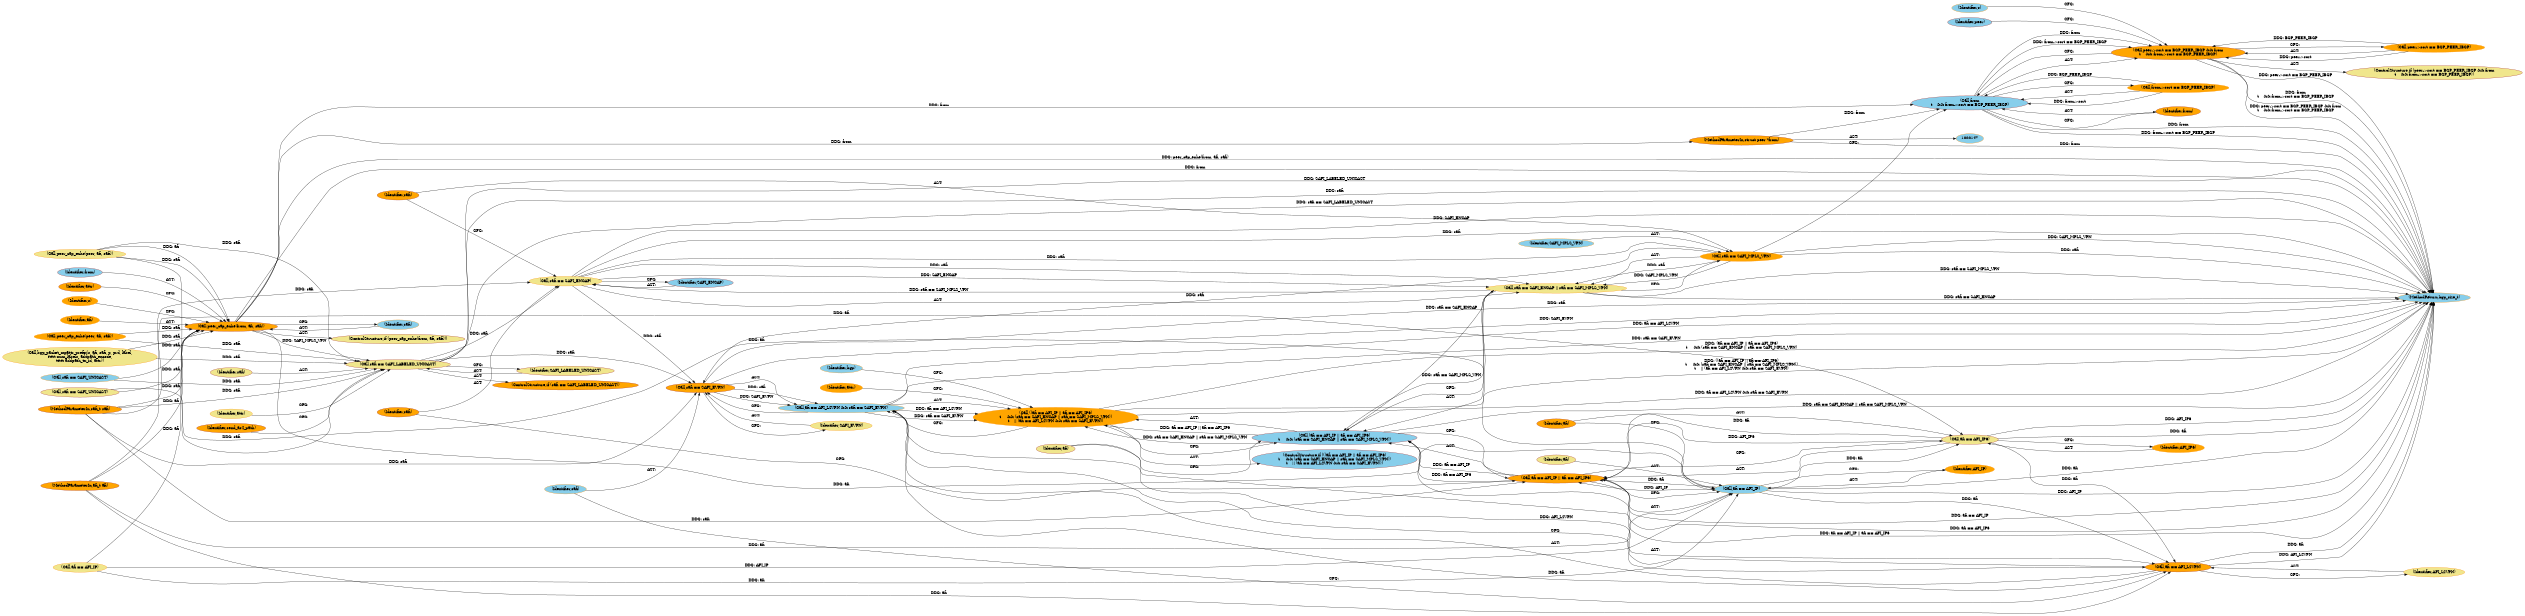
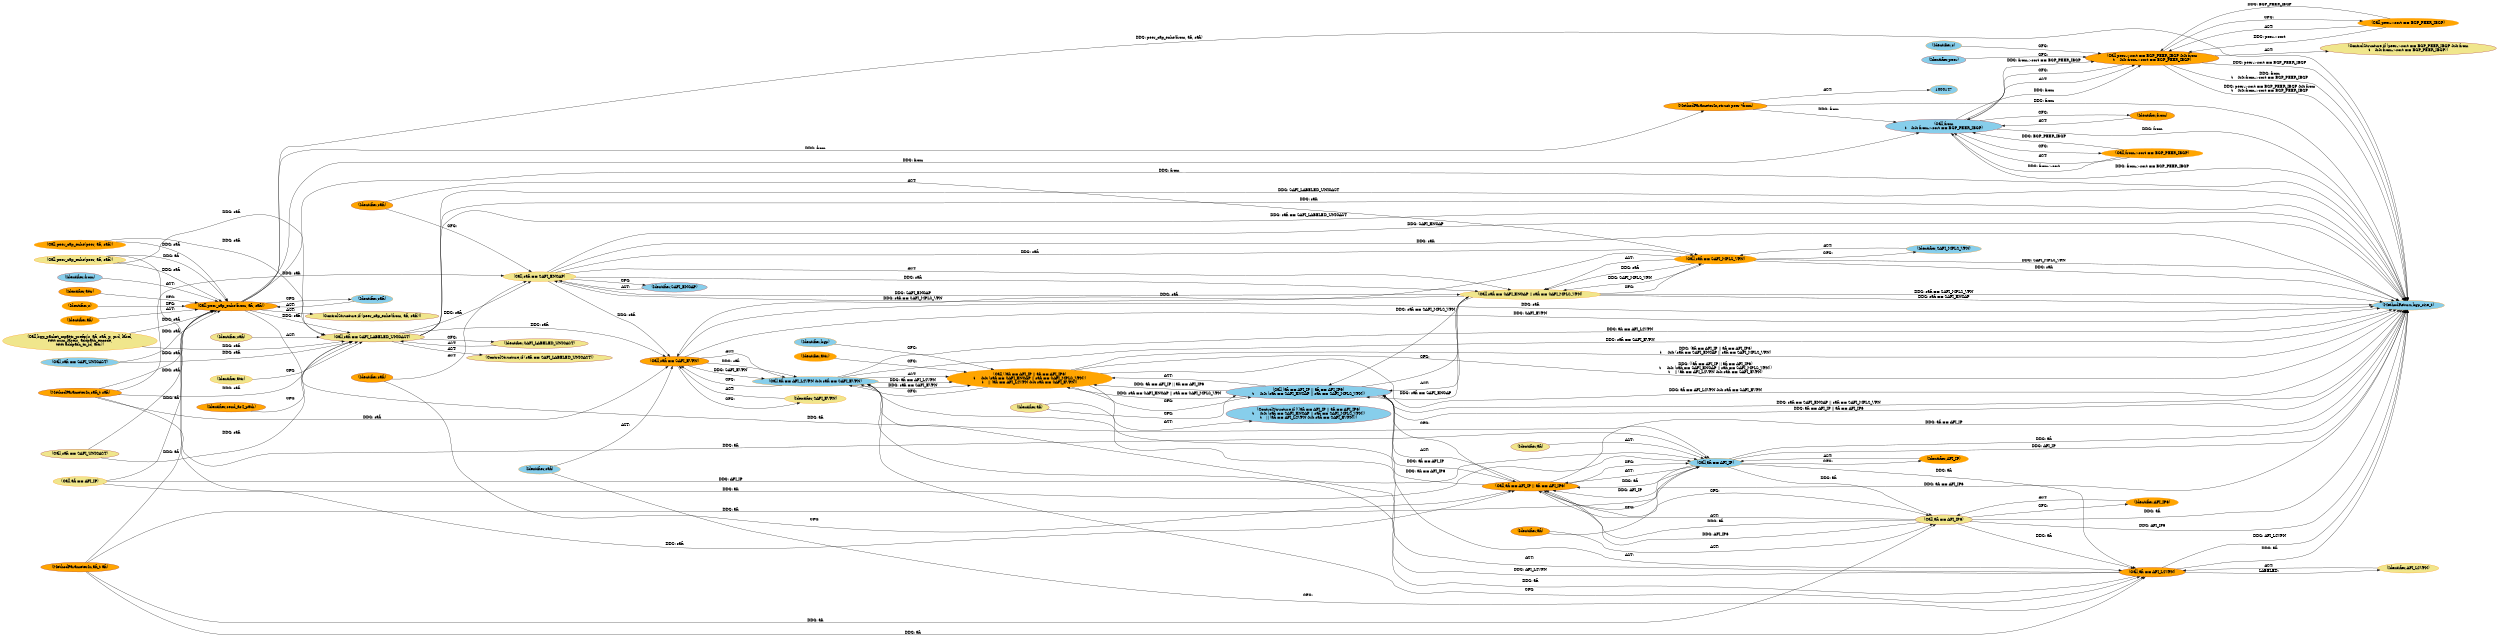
edge "(Call,safi == SAFI_MPLS_VPN)" -> "(Call,from t    && from->sort == BGP_PEER_IBGP)": now "(Call,safi == SAFI_MPLS_VPN)" -> "(Identifier,SAFI_MPLS_VPN)"
edge "(Call,peer_cap_enhe(from, afi, safi))" -> "(Call,safi == SAFI_LABELED_UNICAST)": label "DDG: SAFI_MPLS_VPN" -> "DDG: safi"
node "(ControlStructure,if (safi == SAFI_LABELED_UNICAST))": fillcolor orange -> khaki
edge "(Call,afi == AFI_L2VPN)" -> "(Identifier,AFI_L2VPN)": label "CFG: " -> "LABELED: "
